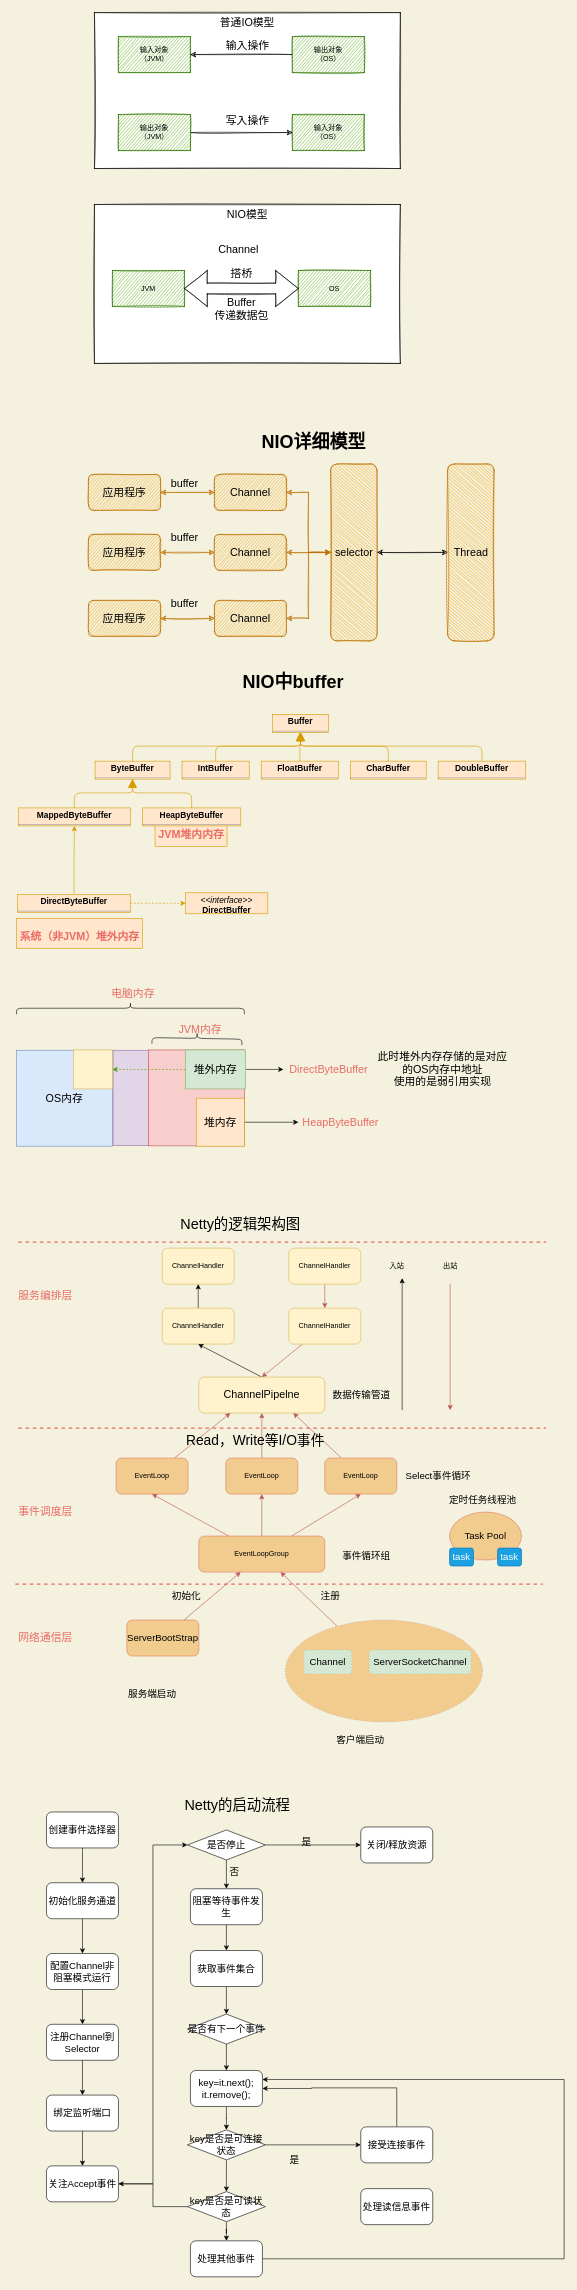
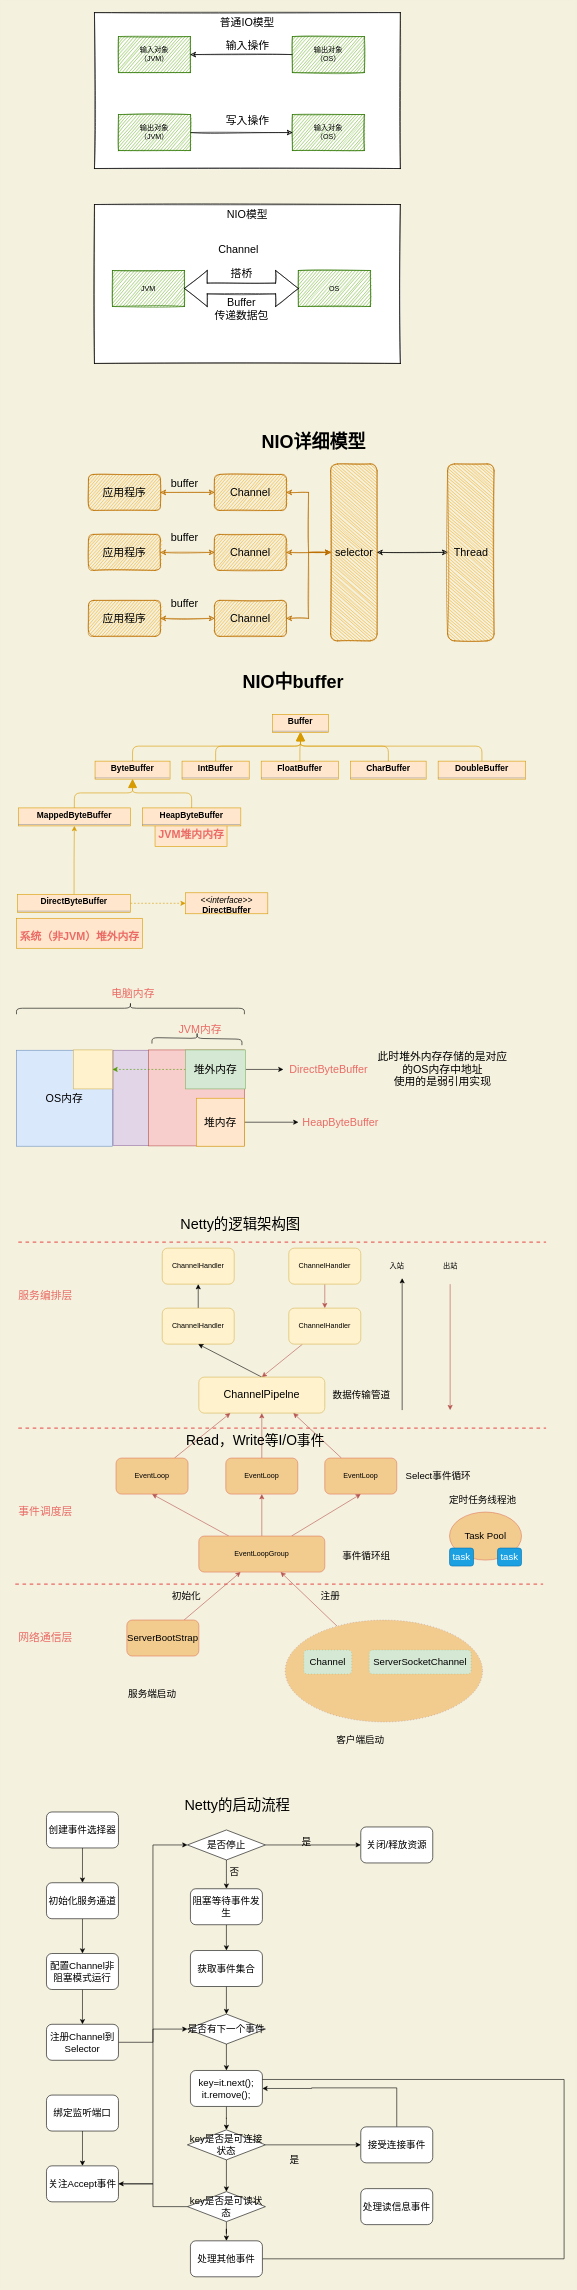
edge "注册Channel到Selector" -> "绑定监听端口": now "注册Channel到Selector" -> "是否有下一个事件"
edge "处理其他事件" -> "key=it.next(); it.remove();": arrowhead classic -> none
